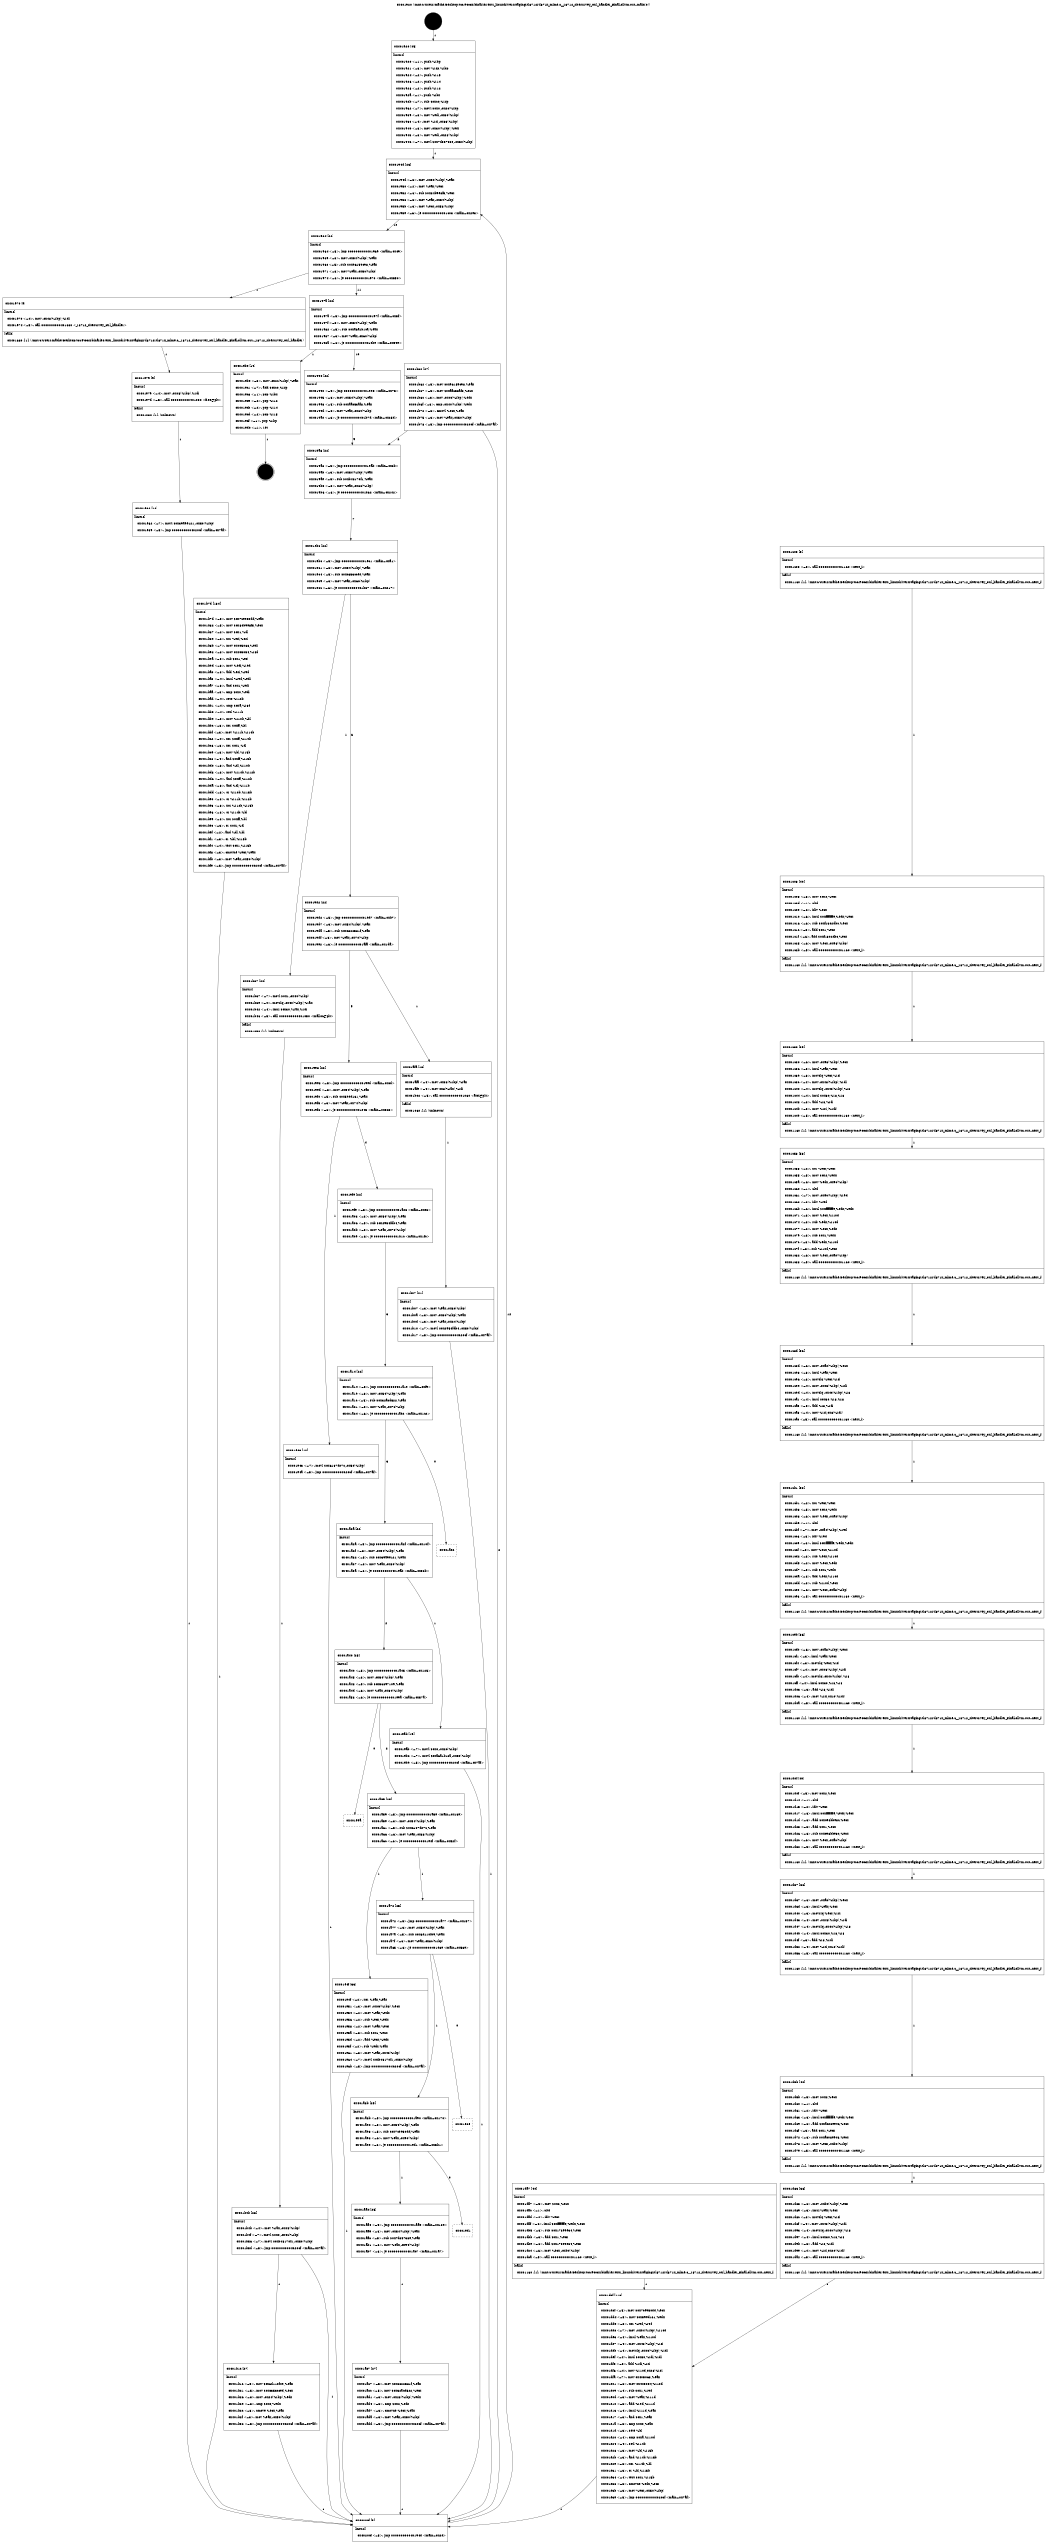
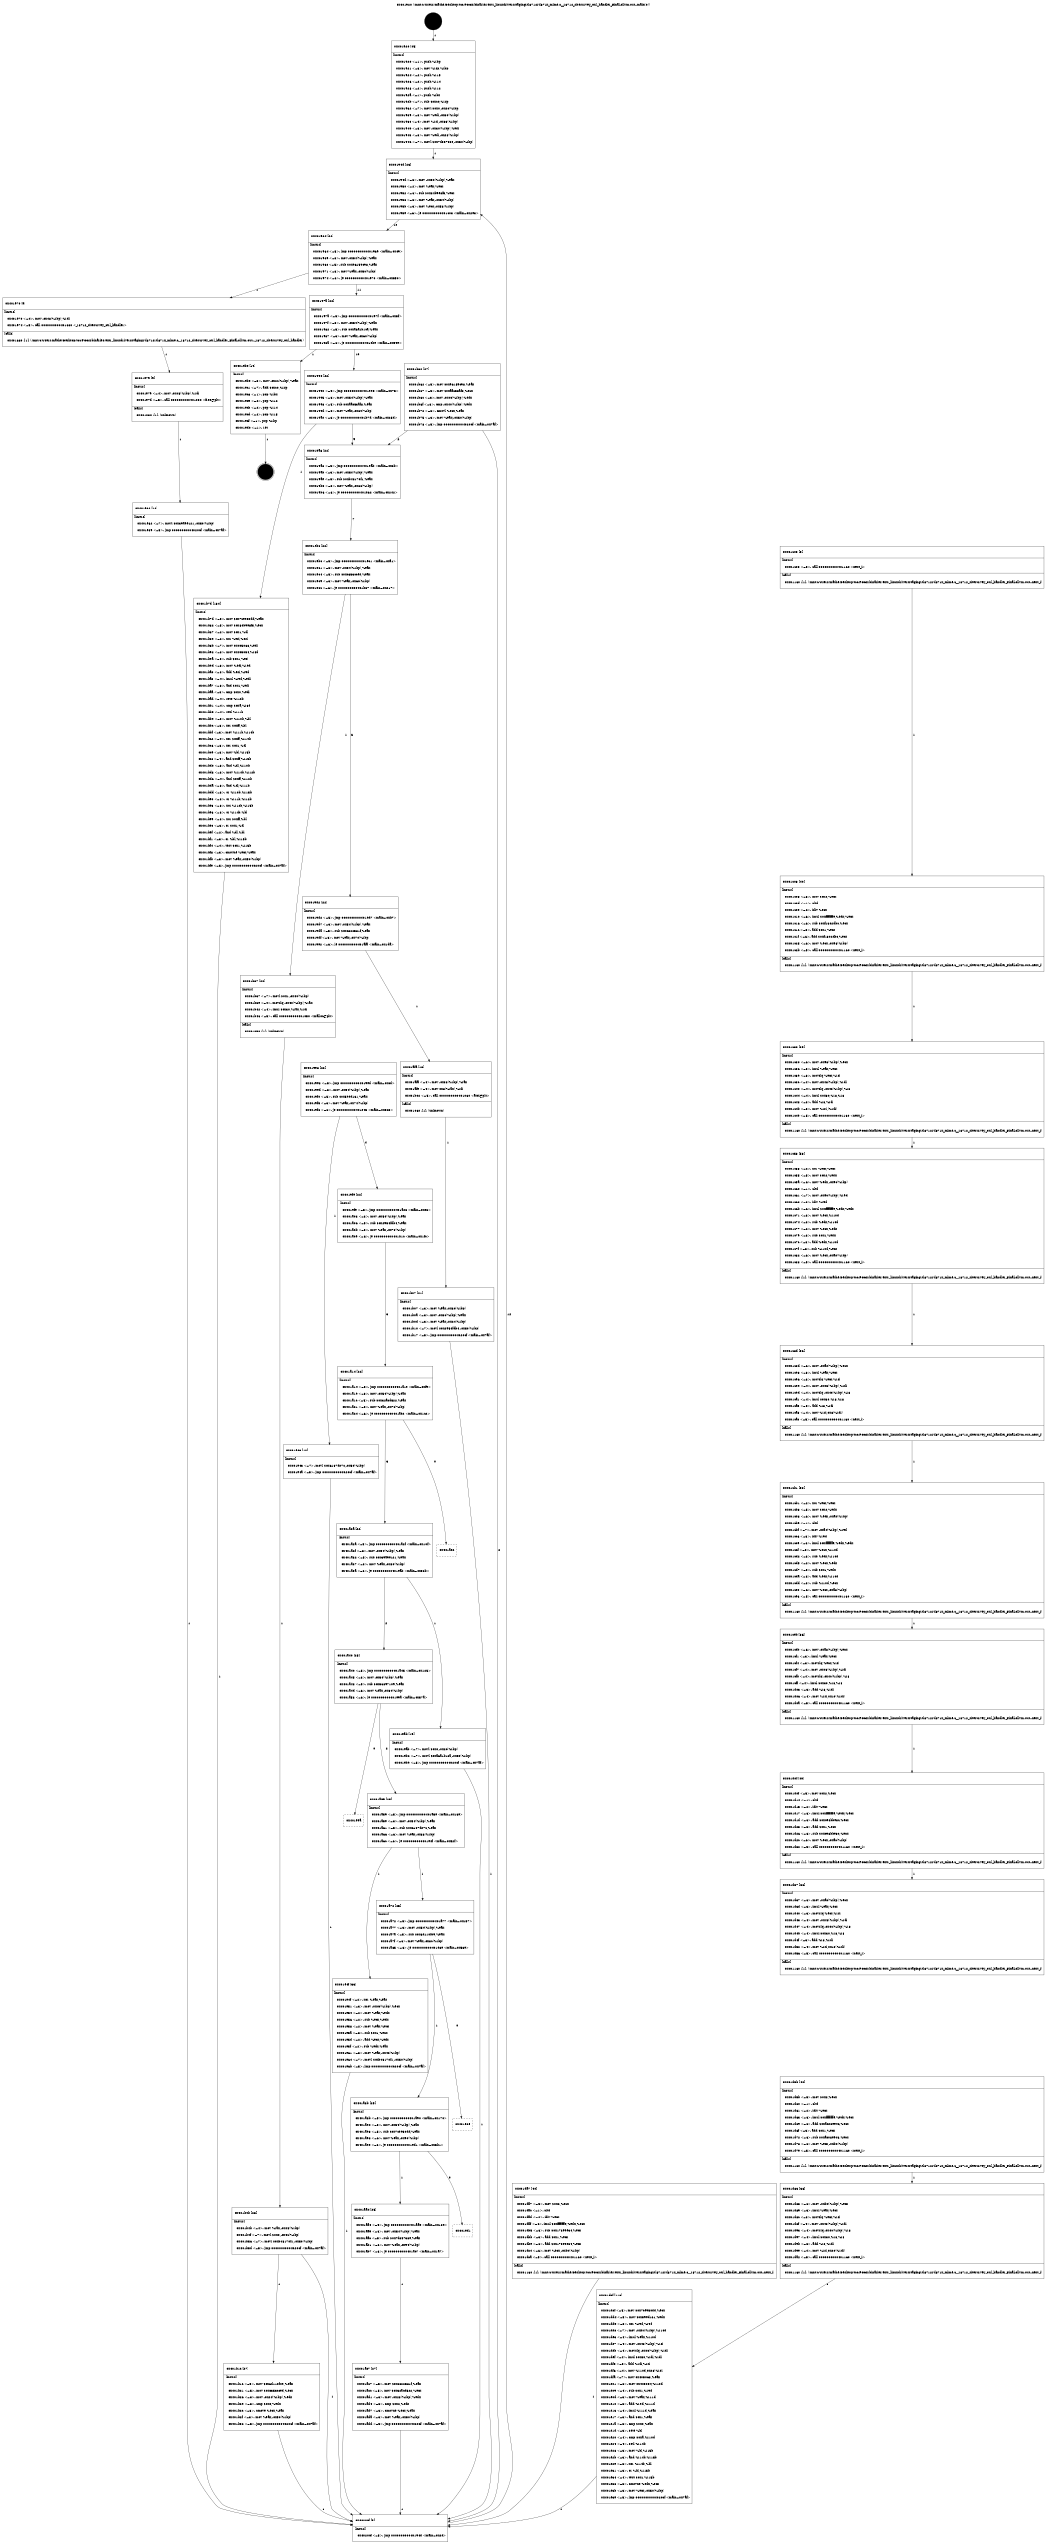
edge "0x401990 [22]" -> "0x401b7d [134]": added, label "1"
edge "0x4019d2 [22]" -> "0x4019e8 [22]": removed, label "5"
edge "0x401d37 [36]" -> "0x401d5b [40]": removed, label "1"
edge "0x401da7 [40]" -> "0x401dcf [116]": now "0x401da7 [40]" -> "0x4020cf [5]"
